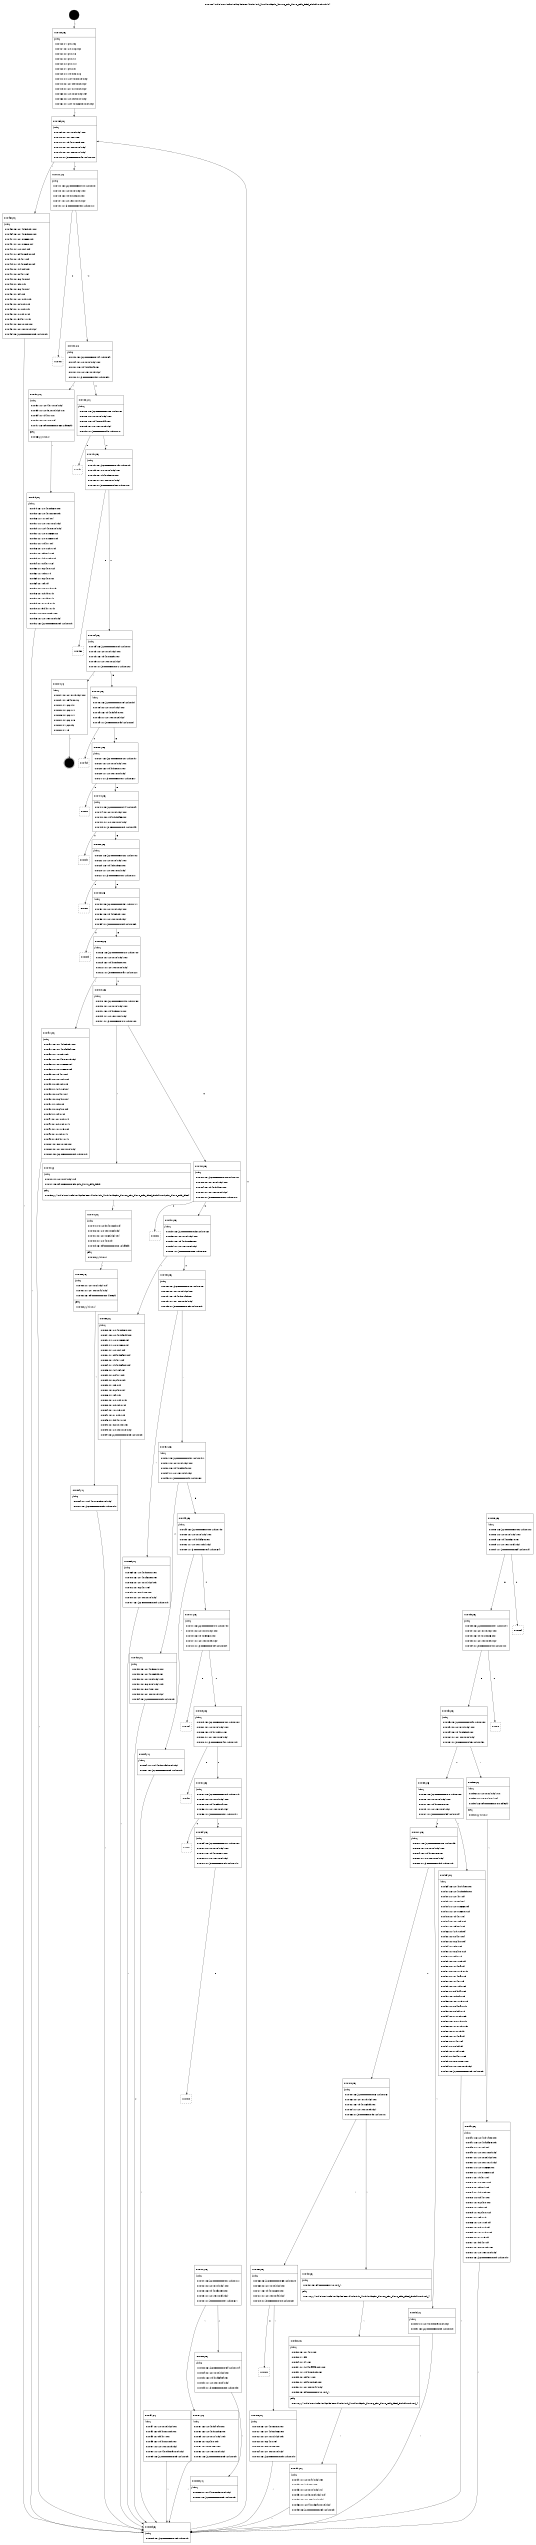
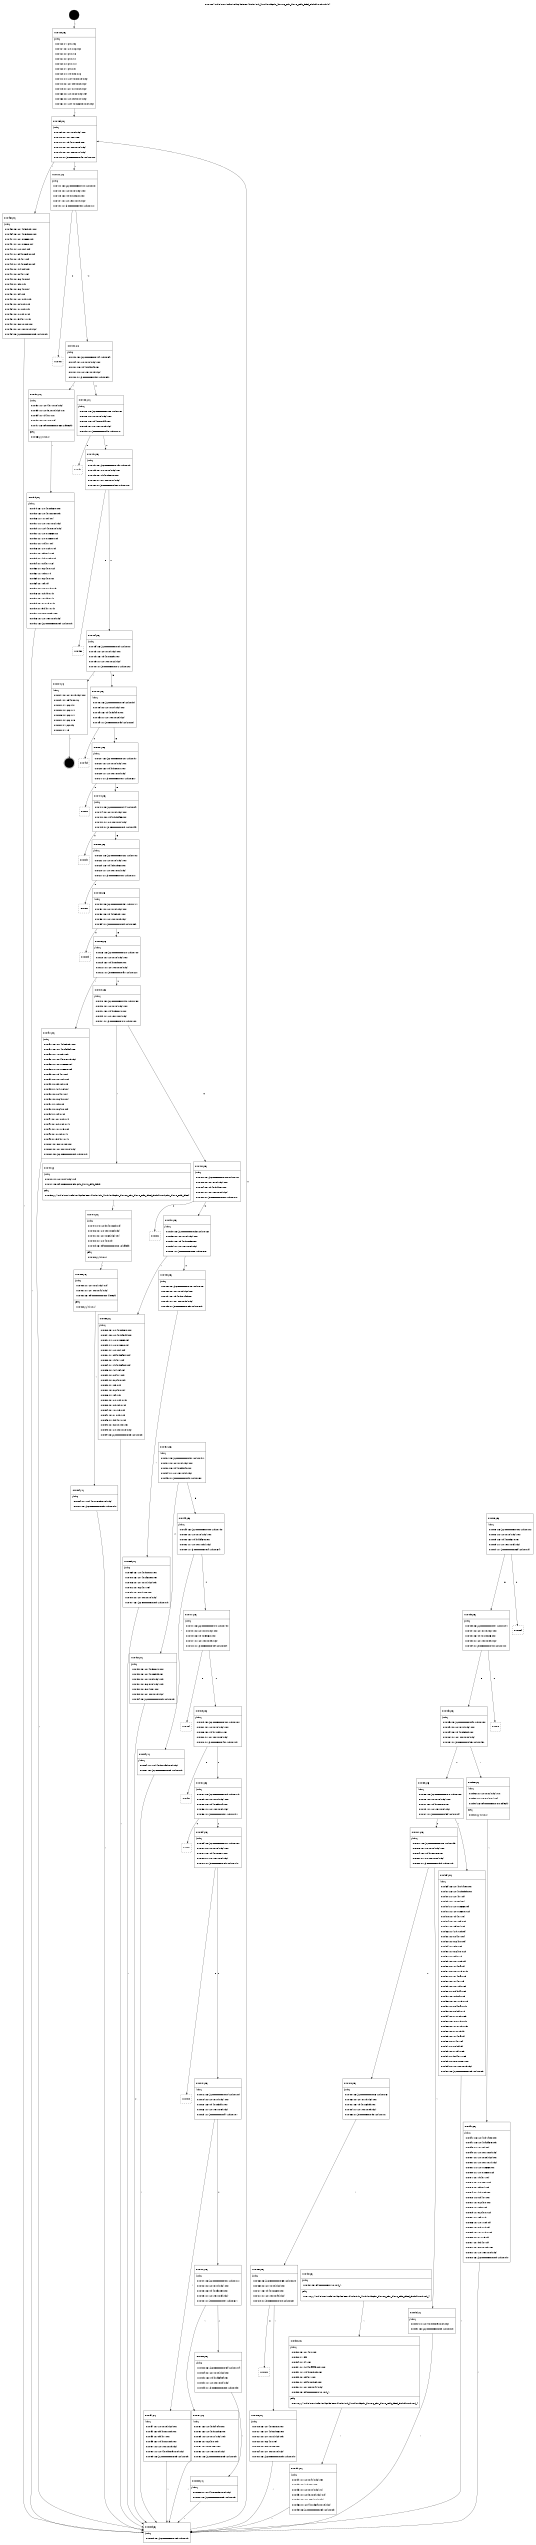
edge "0x401833 [25]" -> "0x40184c [25]": removed, label "15"
edge "0x4018c9 [25]" -> "0x4018e2 [25]": removed, label "11"
node "0x401978 [25]": added
edge "0x401a40 [25]" -> "0x401da4 [5]": removed, label "1"
edge "0x40200c [12]" -> "0x40209b [5]": added, label "1"
